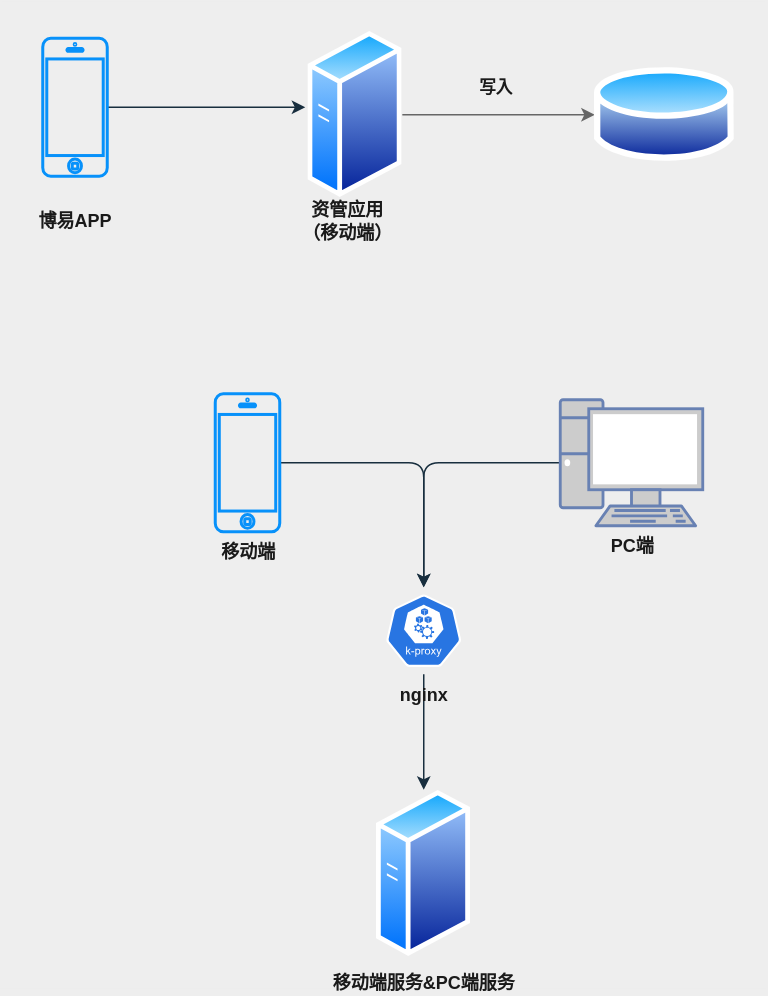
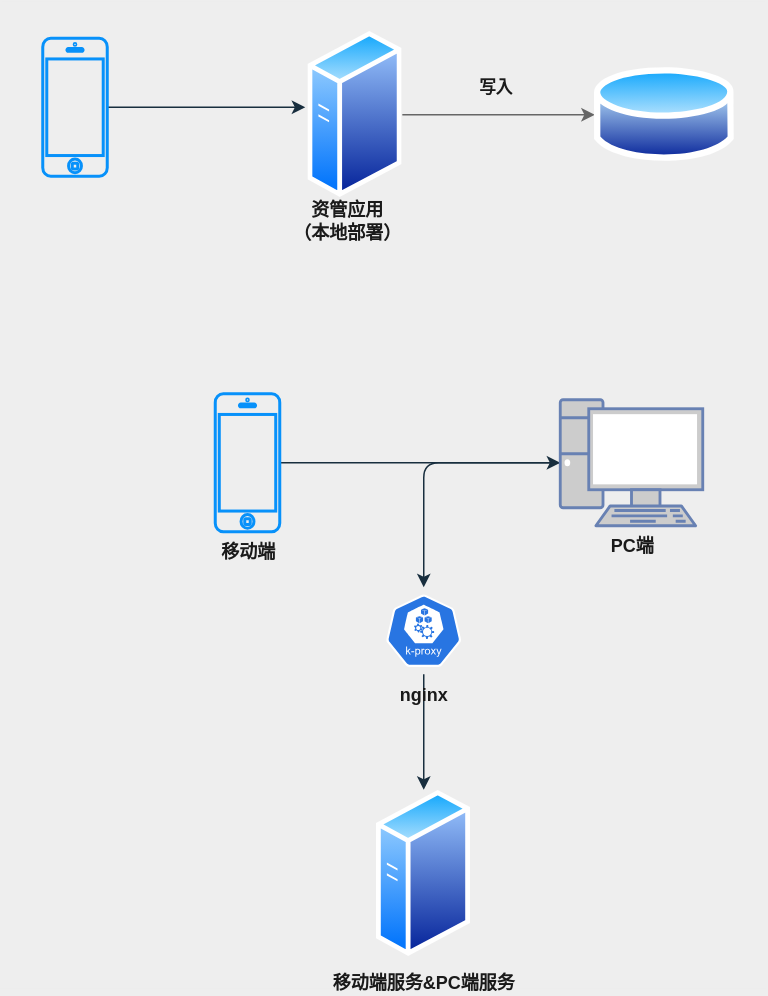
node "博易APP": removed
node "资管应用 （移动端）": label "资管应用 （移动端）" -> "资管应用 （本地部署）"
edge "移动端" -> "nginx": now "移动端" -> "PC端"
